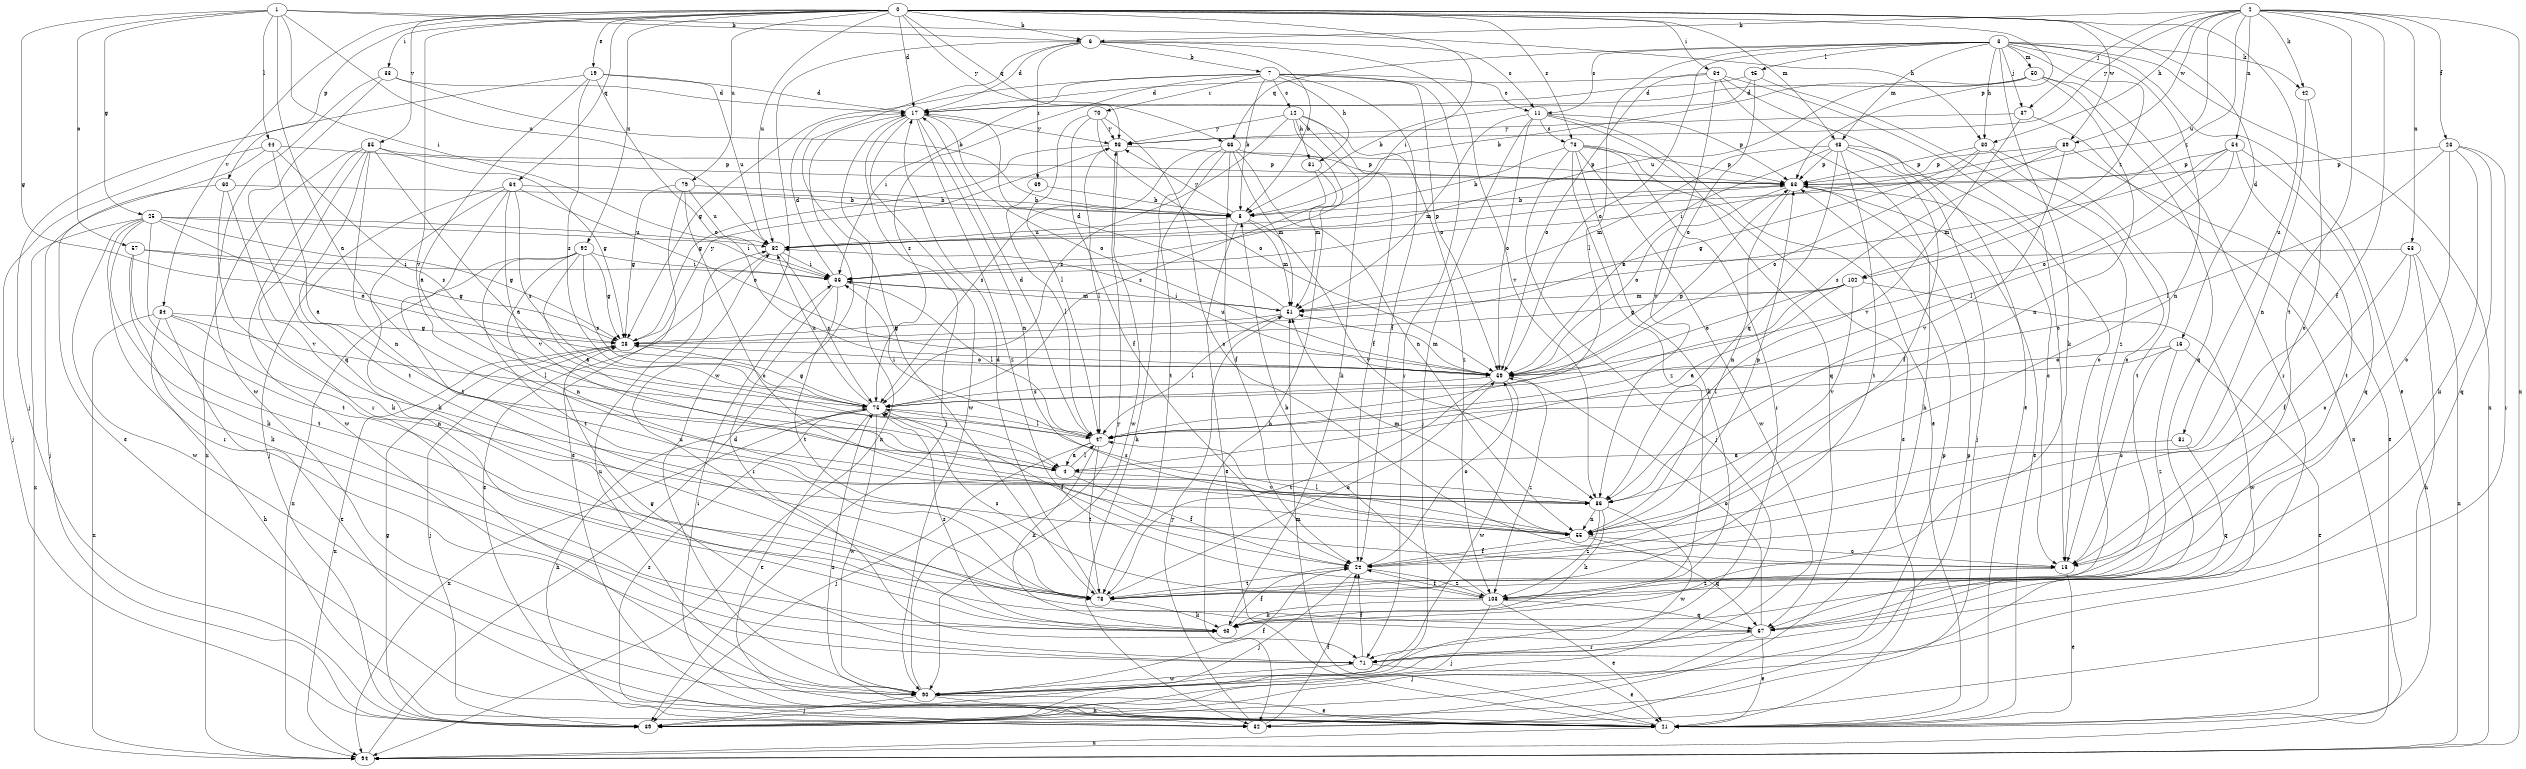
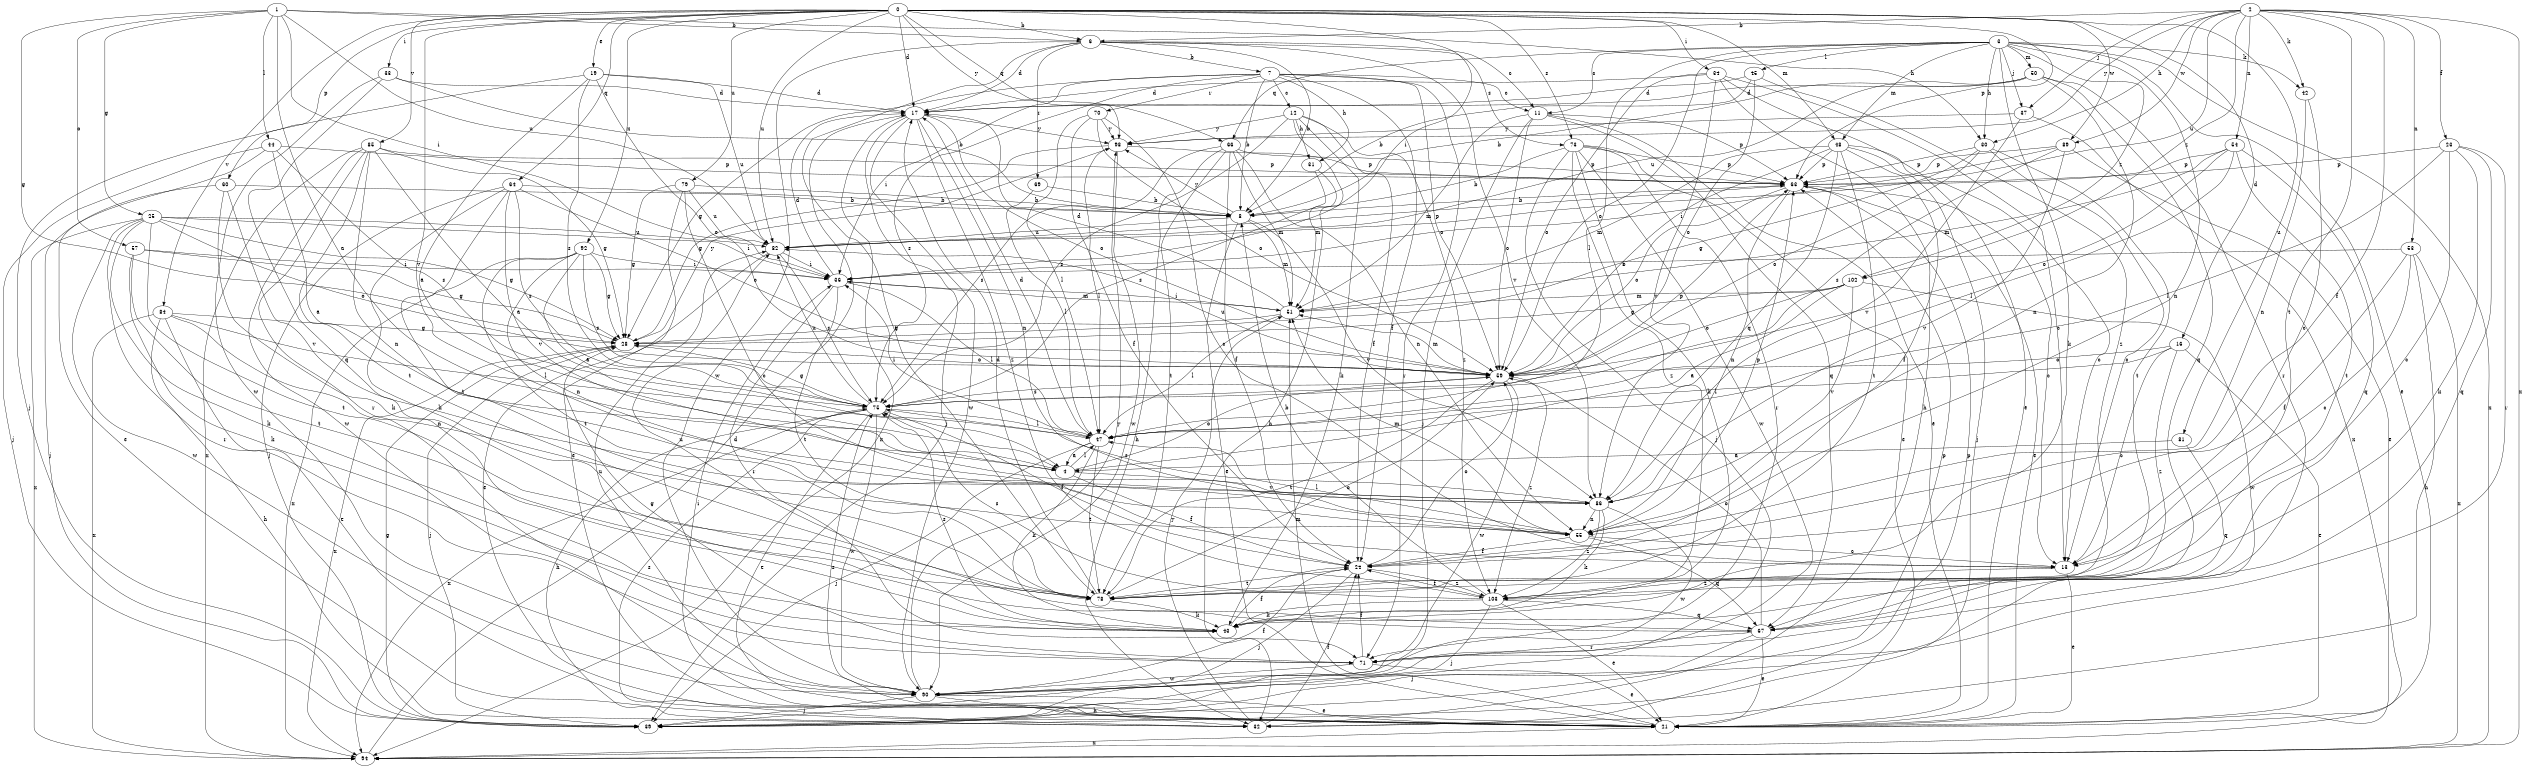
edge "11" -> "73": now "6" -> "73"
edge "4" -> "59": added, label "o"
